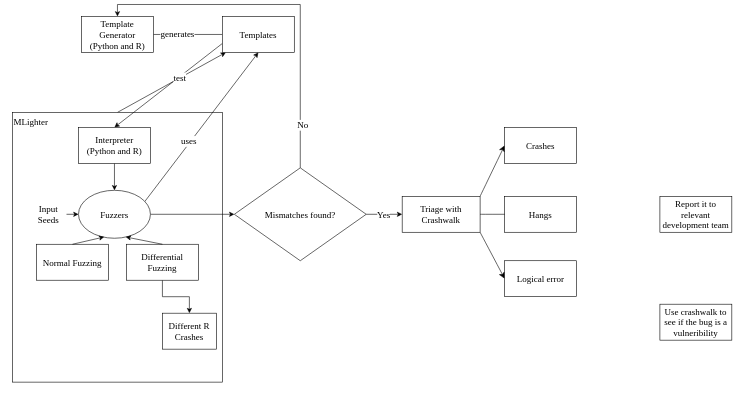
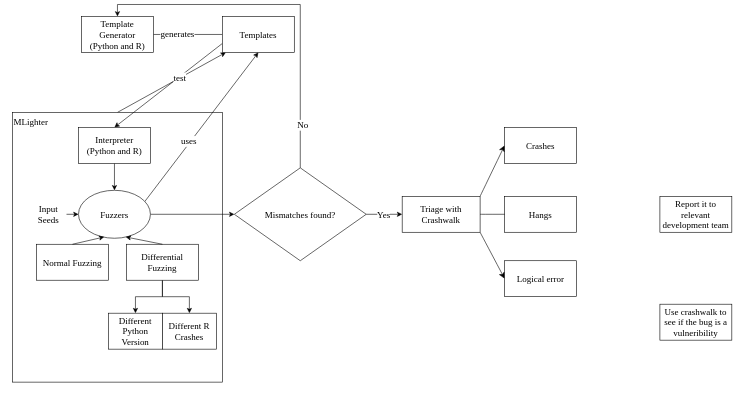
edge "Differential Fuzzing" -> "Different Python Version": added
node "Different Python Version": added
